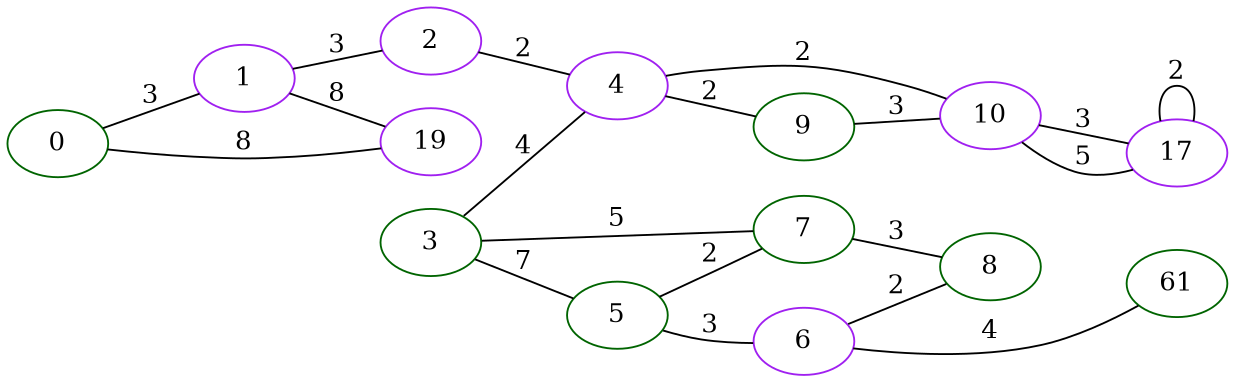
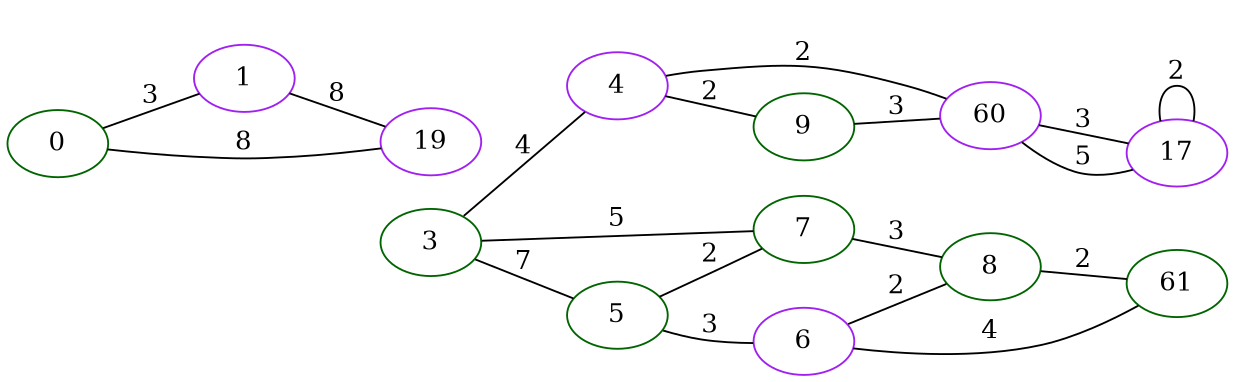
node "2": removed
node "10": label "10" -> "60"
edge "8" -- "61": added, label "2"
